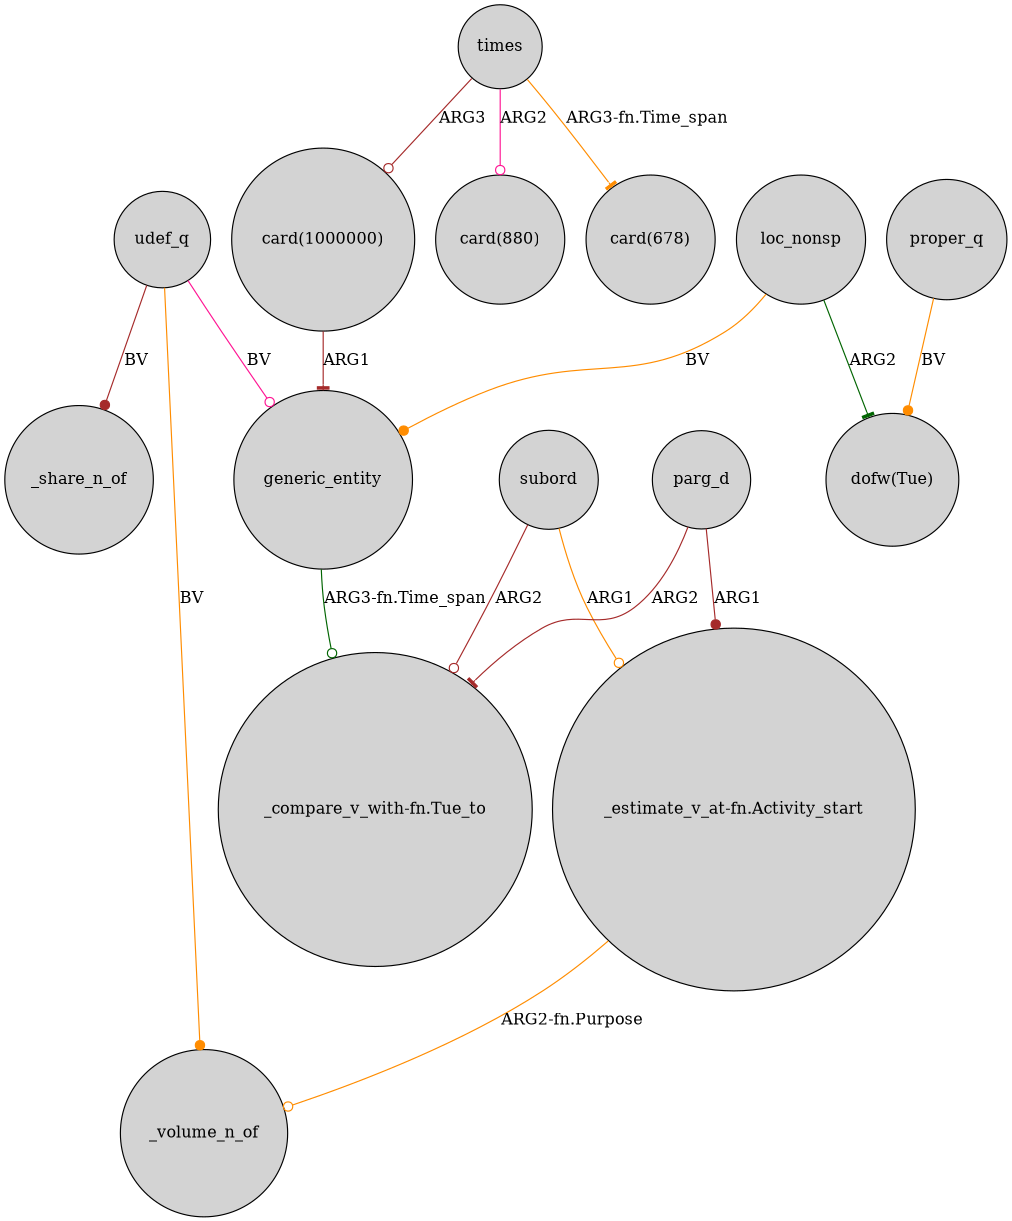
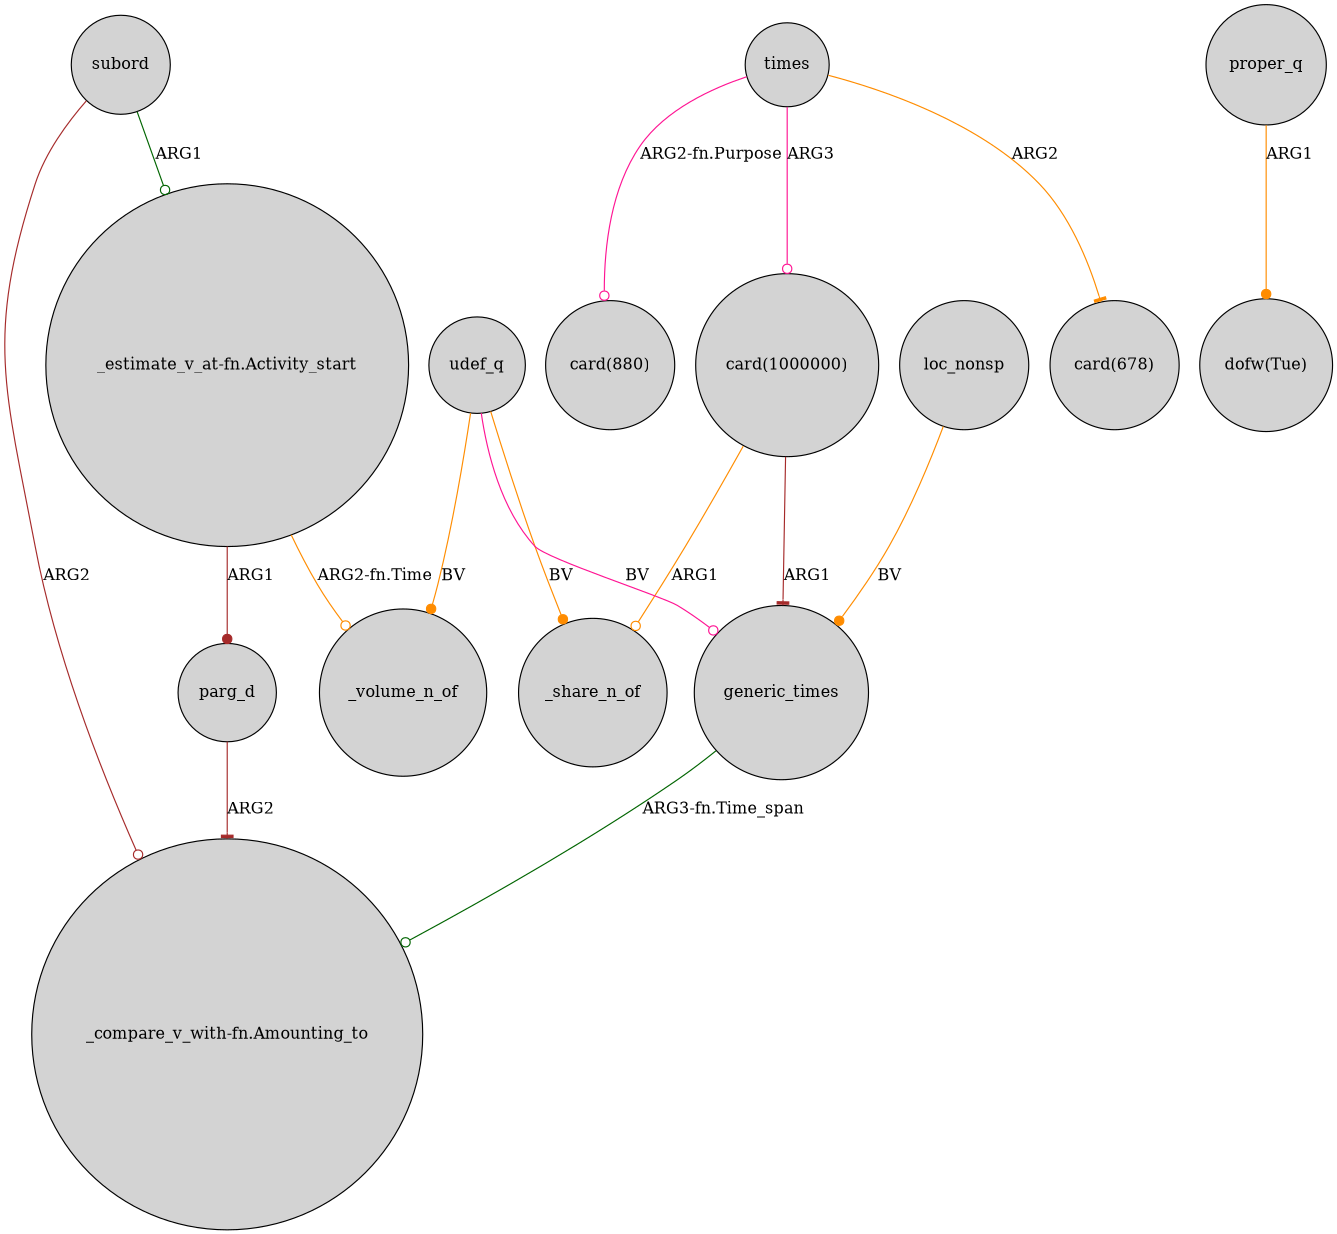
edge "times" -> "card(880)": label "ARG2" -> "ARG2-fn.Purpose"
edge "times" -> "card(678)": label "ARG3-fn.Time_span" -> "ARG2"
edge "times" -> "card(1000000)": color brown -> deeppink
edge "udef_q" -> "_share_n_of": color brown -> darkorange
edge "loc_nonsp" -> "dofw(Tue)": removed, label "ARG2"
edge "proper_q" -> "dofw(Tue)": label "BV" -> "ARG1"
node "generic_entity": label "generic_entity" -> "generic_times"
edge "card(1000000)" -> "_share_n_of": added, label "ARG1"
edge "parg_d" -> "_estimate_v_at-fn.Activity_start": reversed
edge "subord" -> "_estimate_v_at-fn.Activity_start": color darkorange -> darkgreen
node "_compare_v_with-fn.Tue_to": label "_compare_v_with-fn.Tue_to" -> "_compare_v_with-fn.Amounting_to"
edge "_estimate_v_at-fn.Activity_start" -> "_volume_n_of": label "ARG2-fn.Purpose" -> "ARG2-fn.Time"
